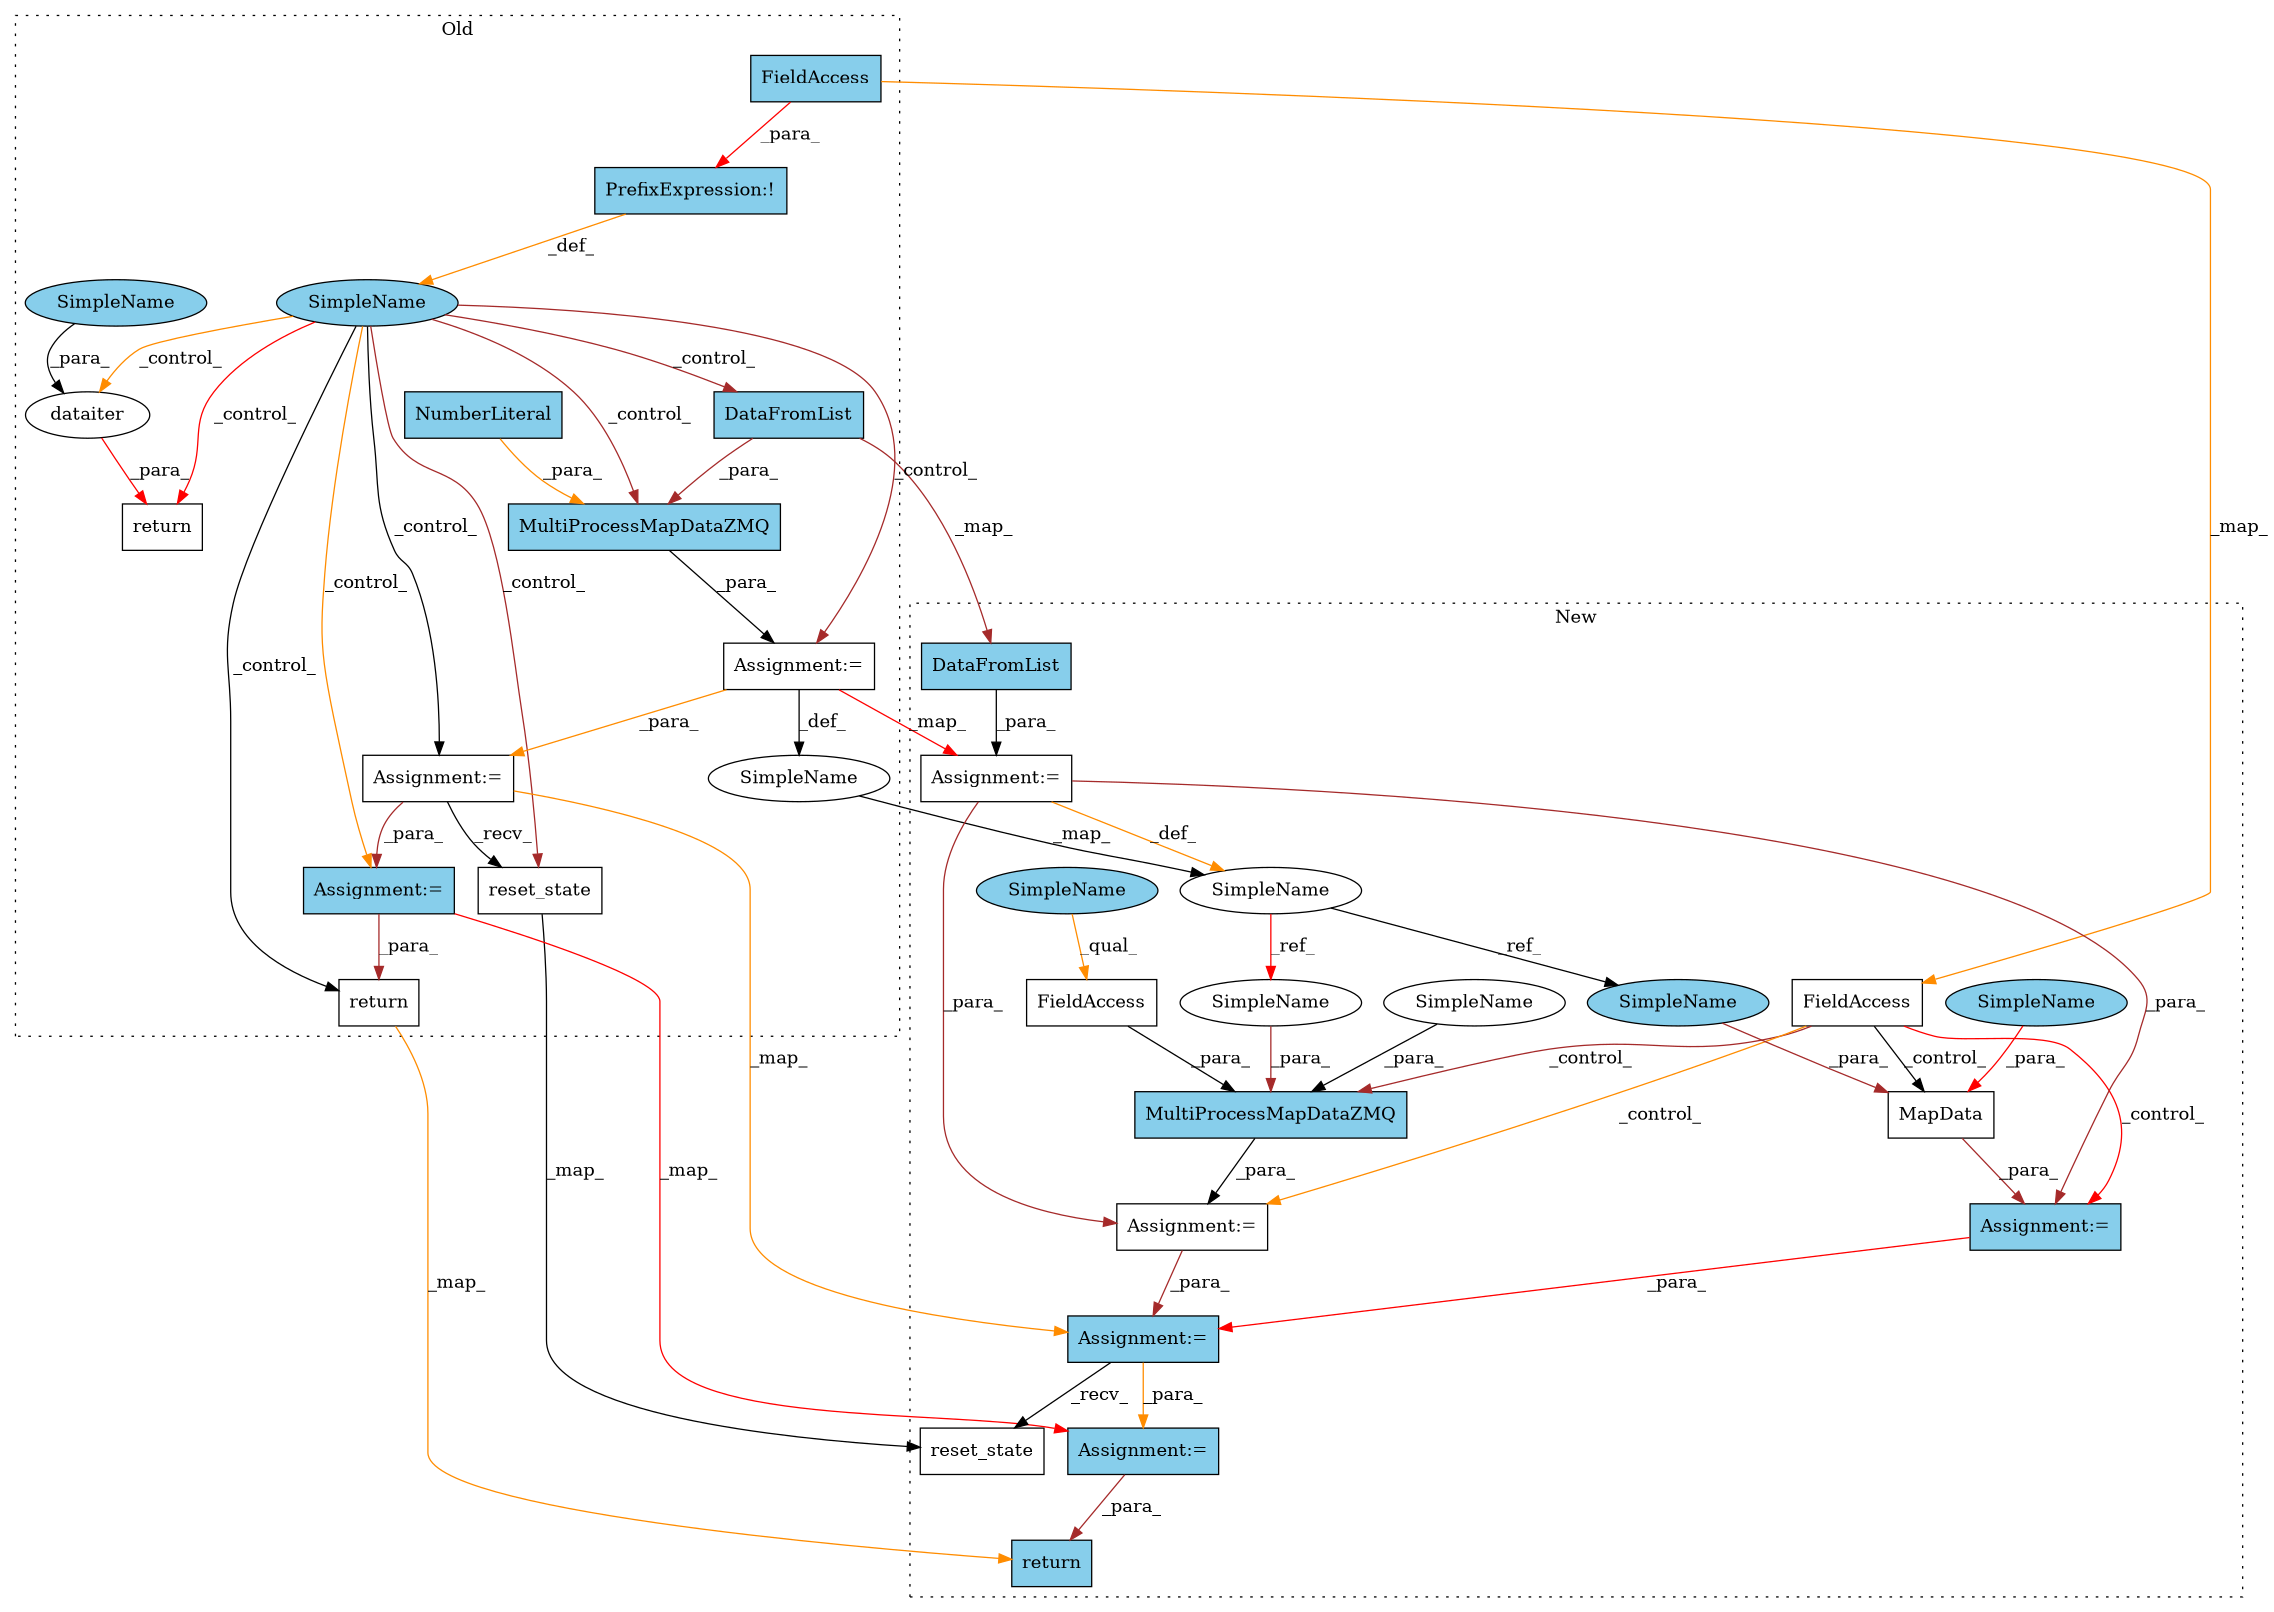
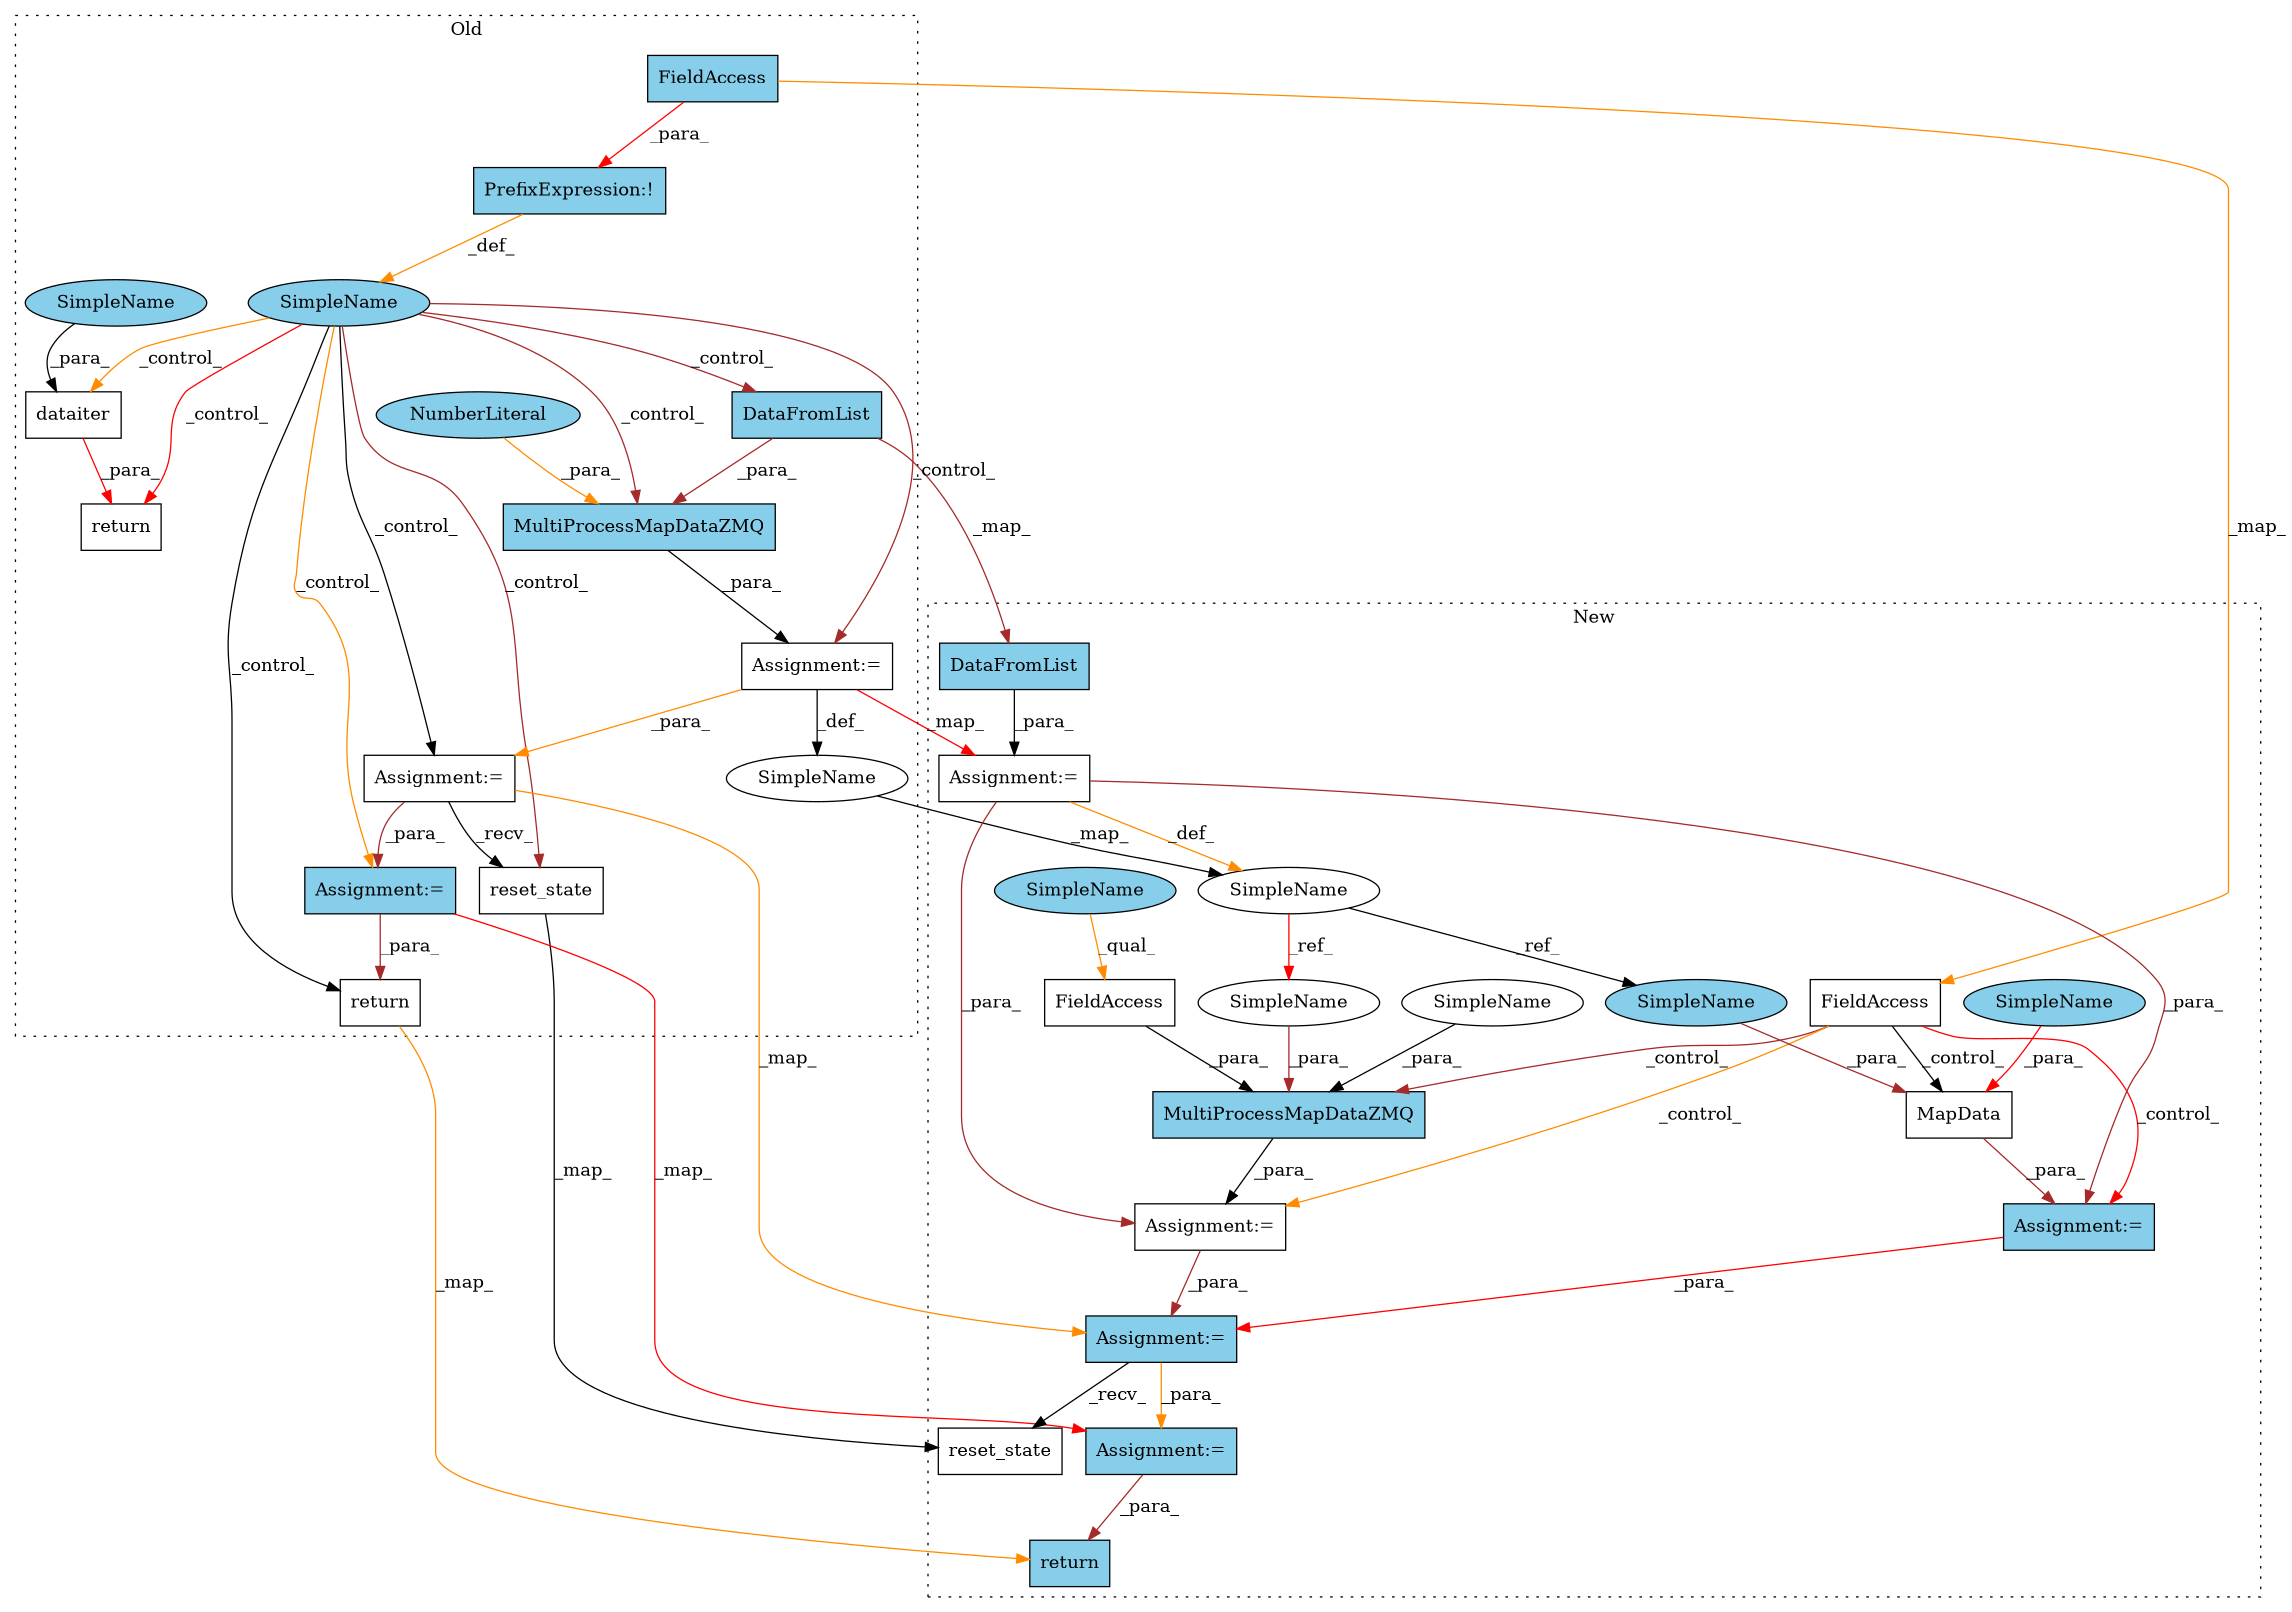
node "dataiter": shape ellipse -> box
node "NumberLiteral": shape box -> ellipse
